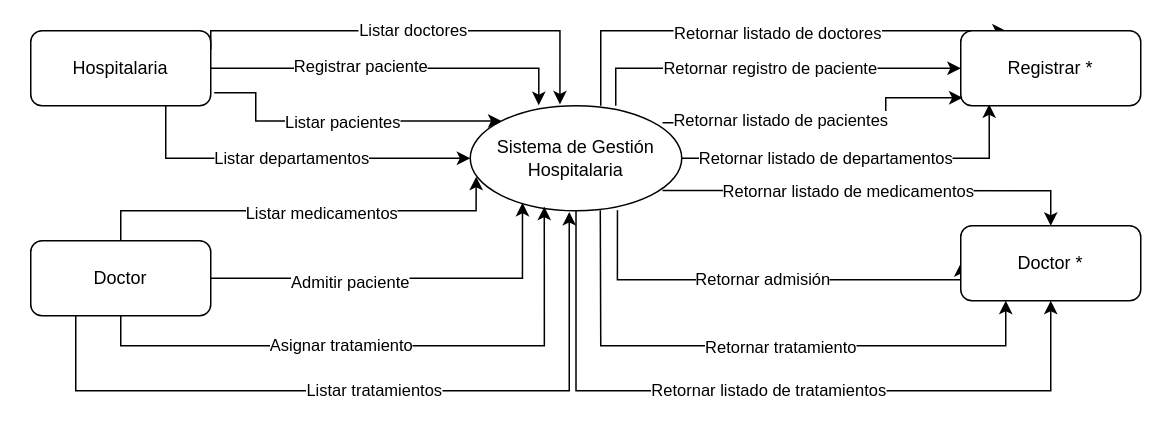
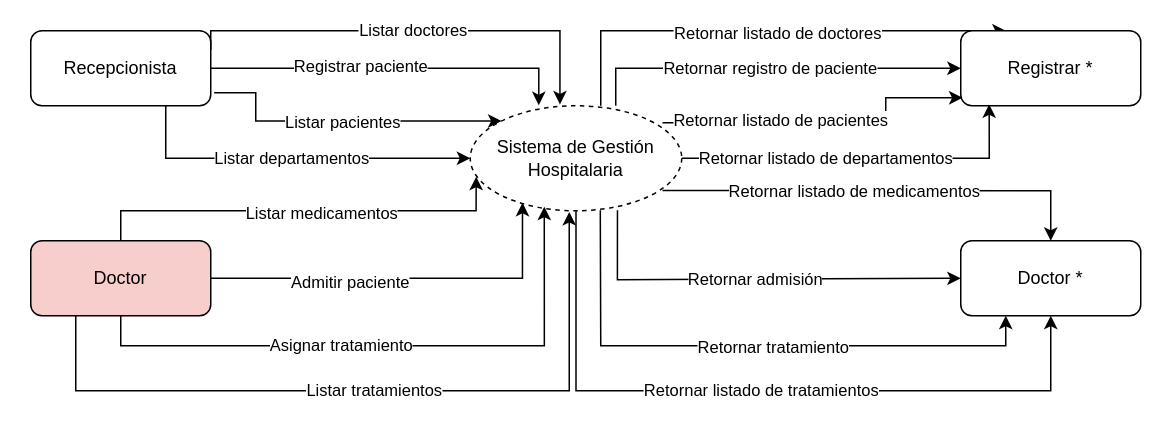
node "Hospitalaria": label "Hospitalaria" -> "Recepcionista"
node "Sistema de Gestión Hospitalaria": style solid -> dashed
node "Doctor *": moved (1051, 263) -> (1051, 278)
node "Doctor": fillcolor #ffffff -> #f8cecc
